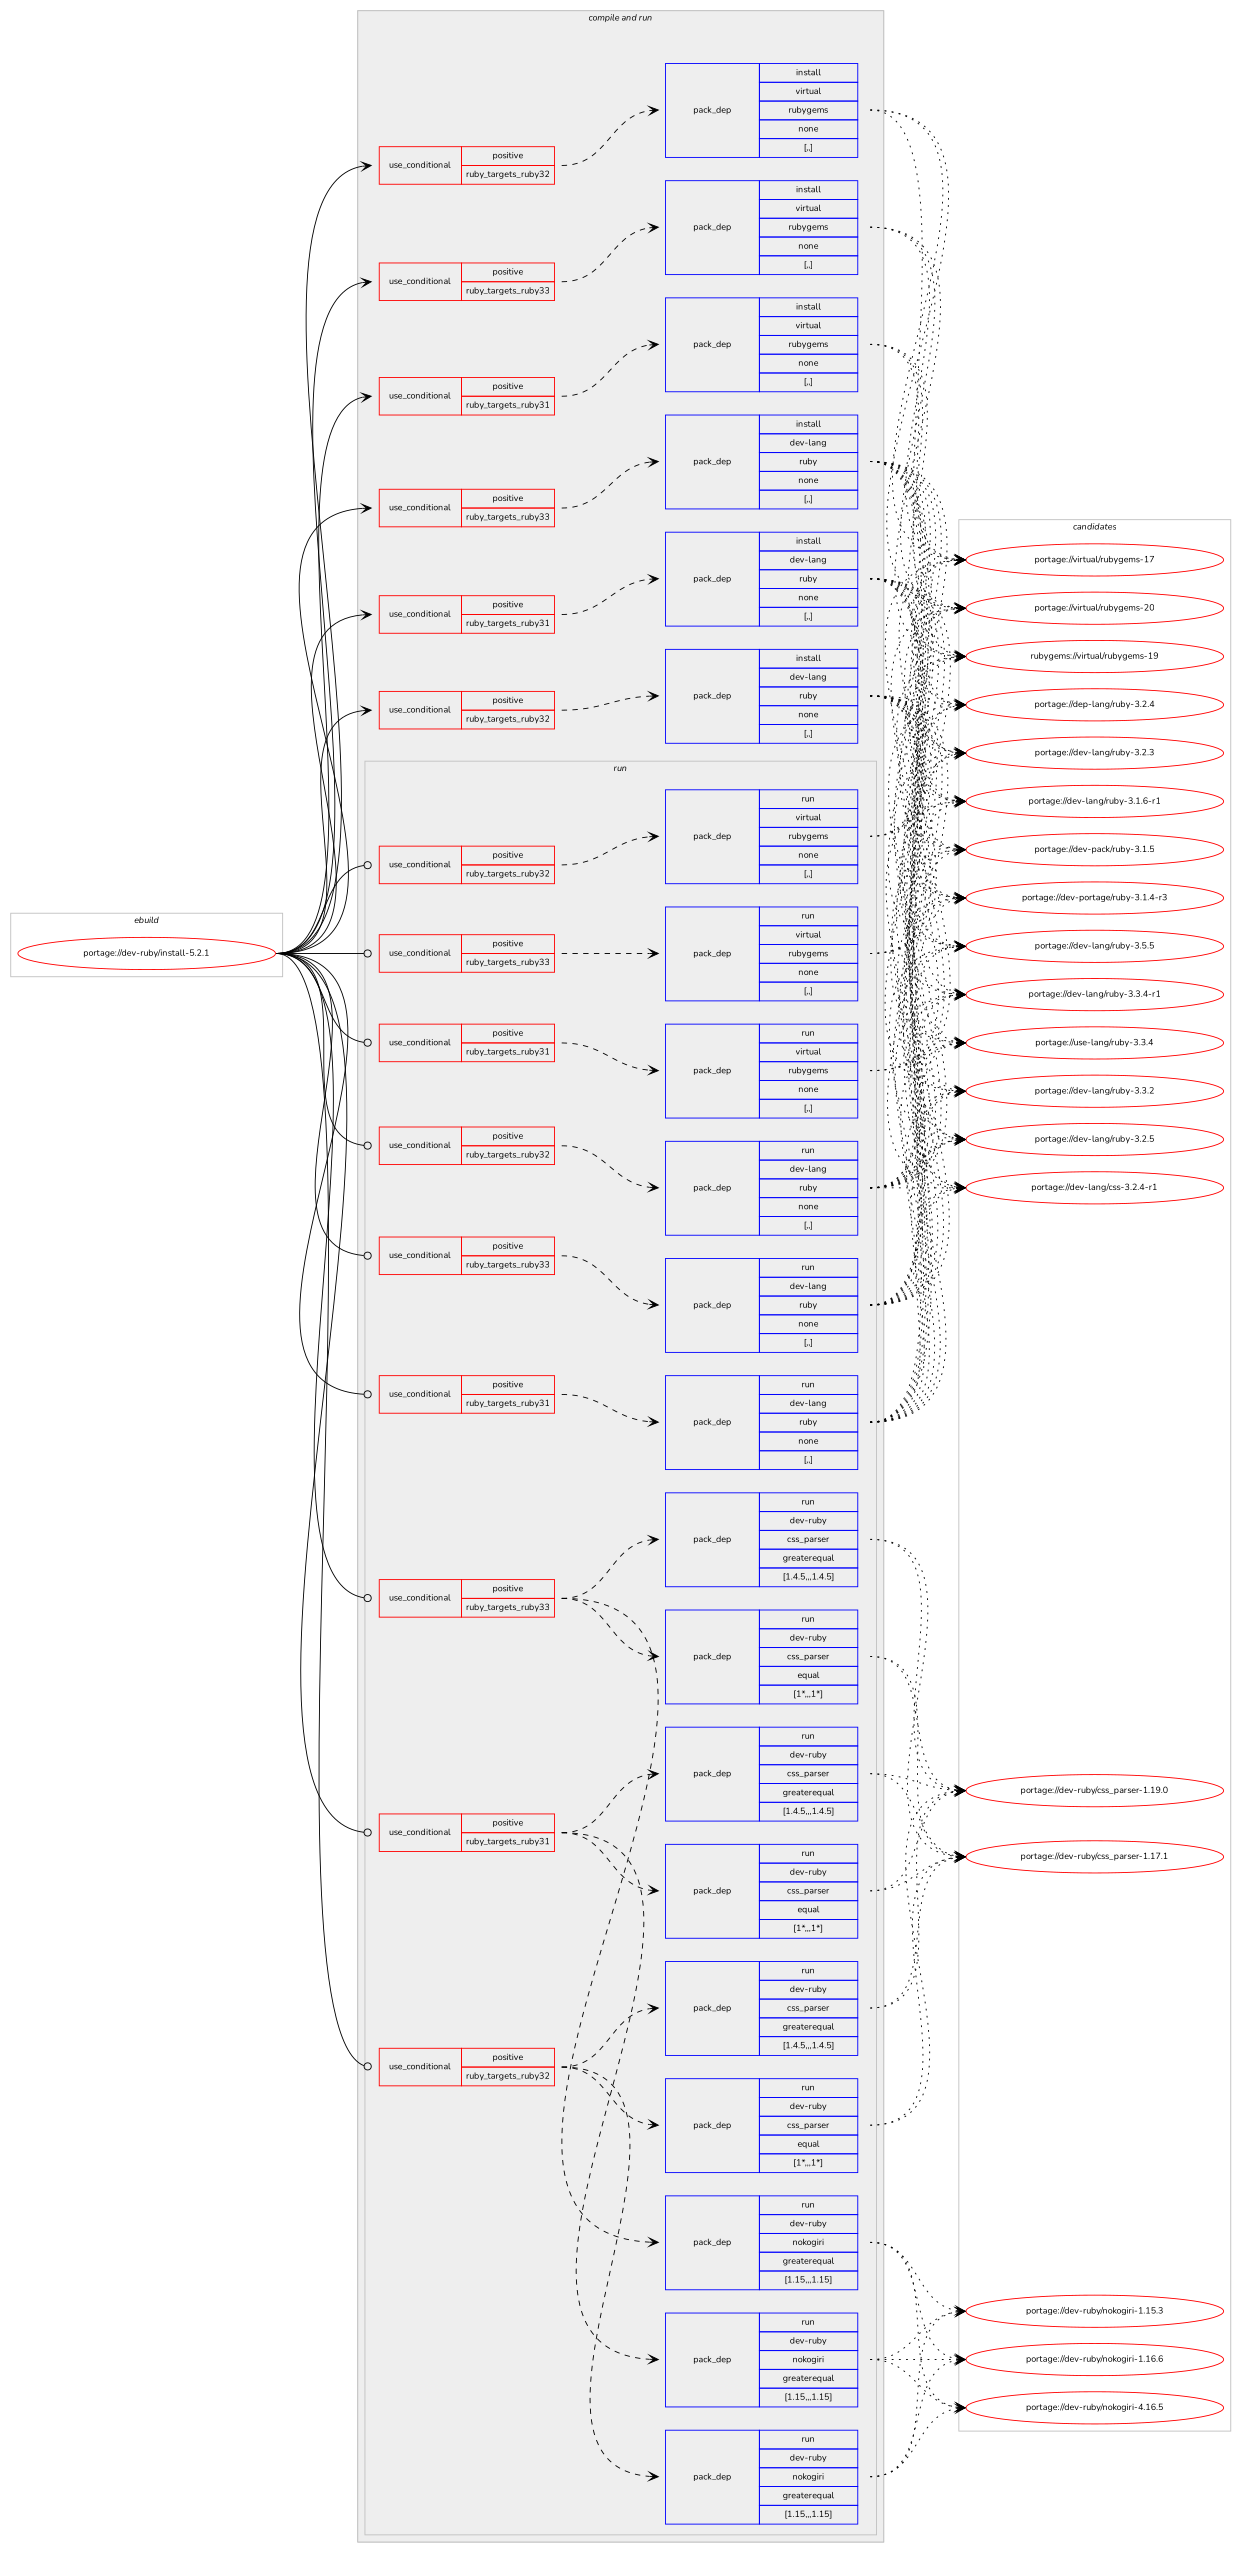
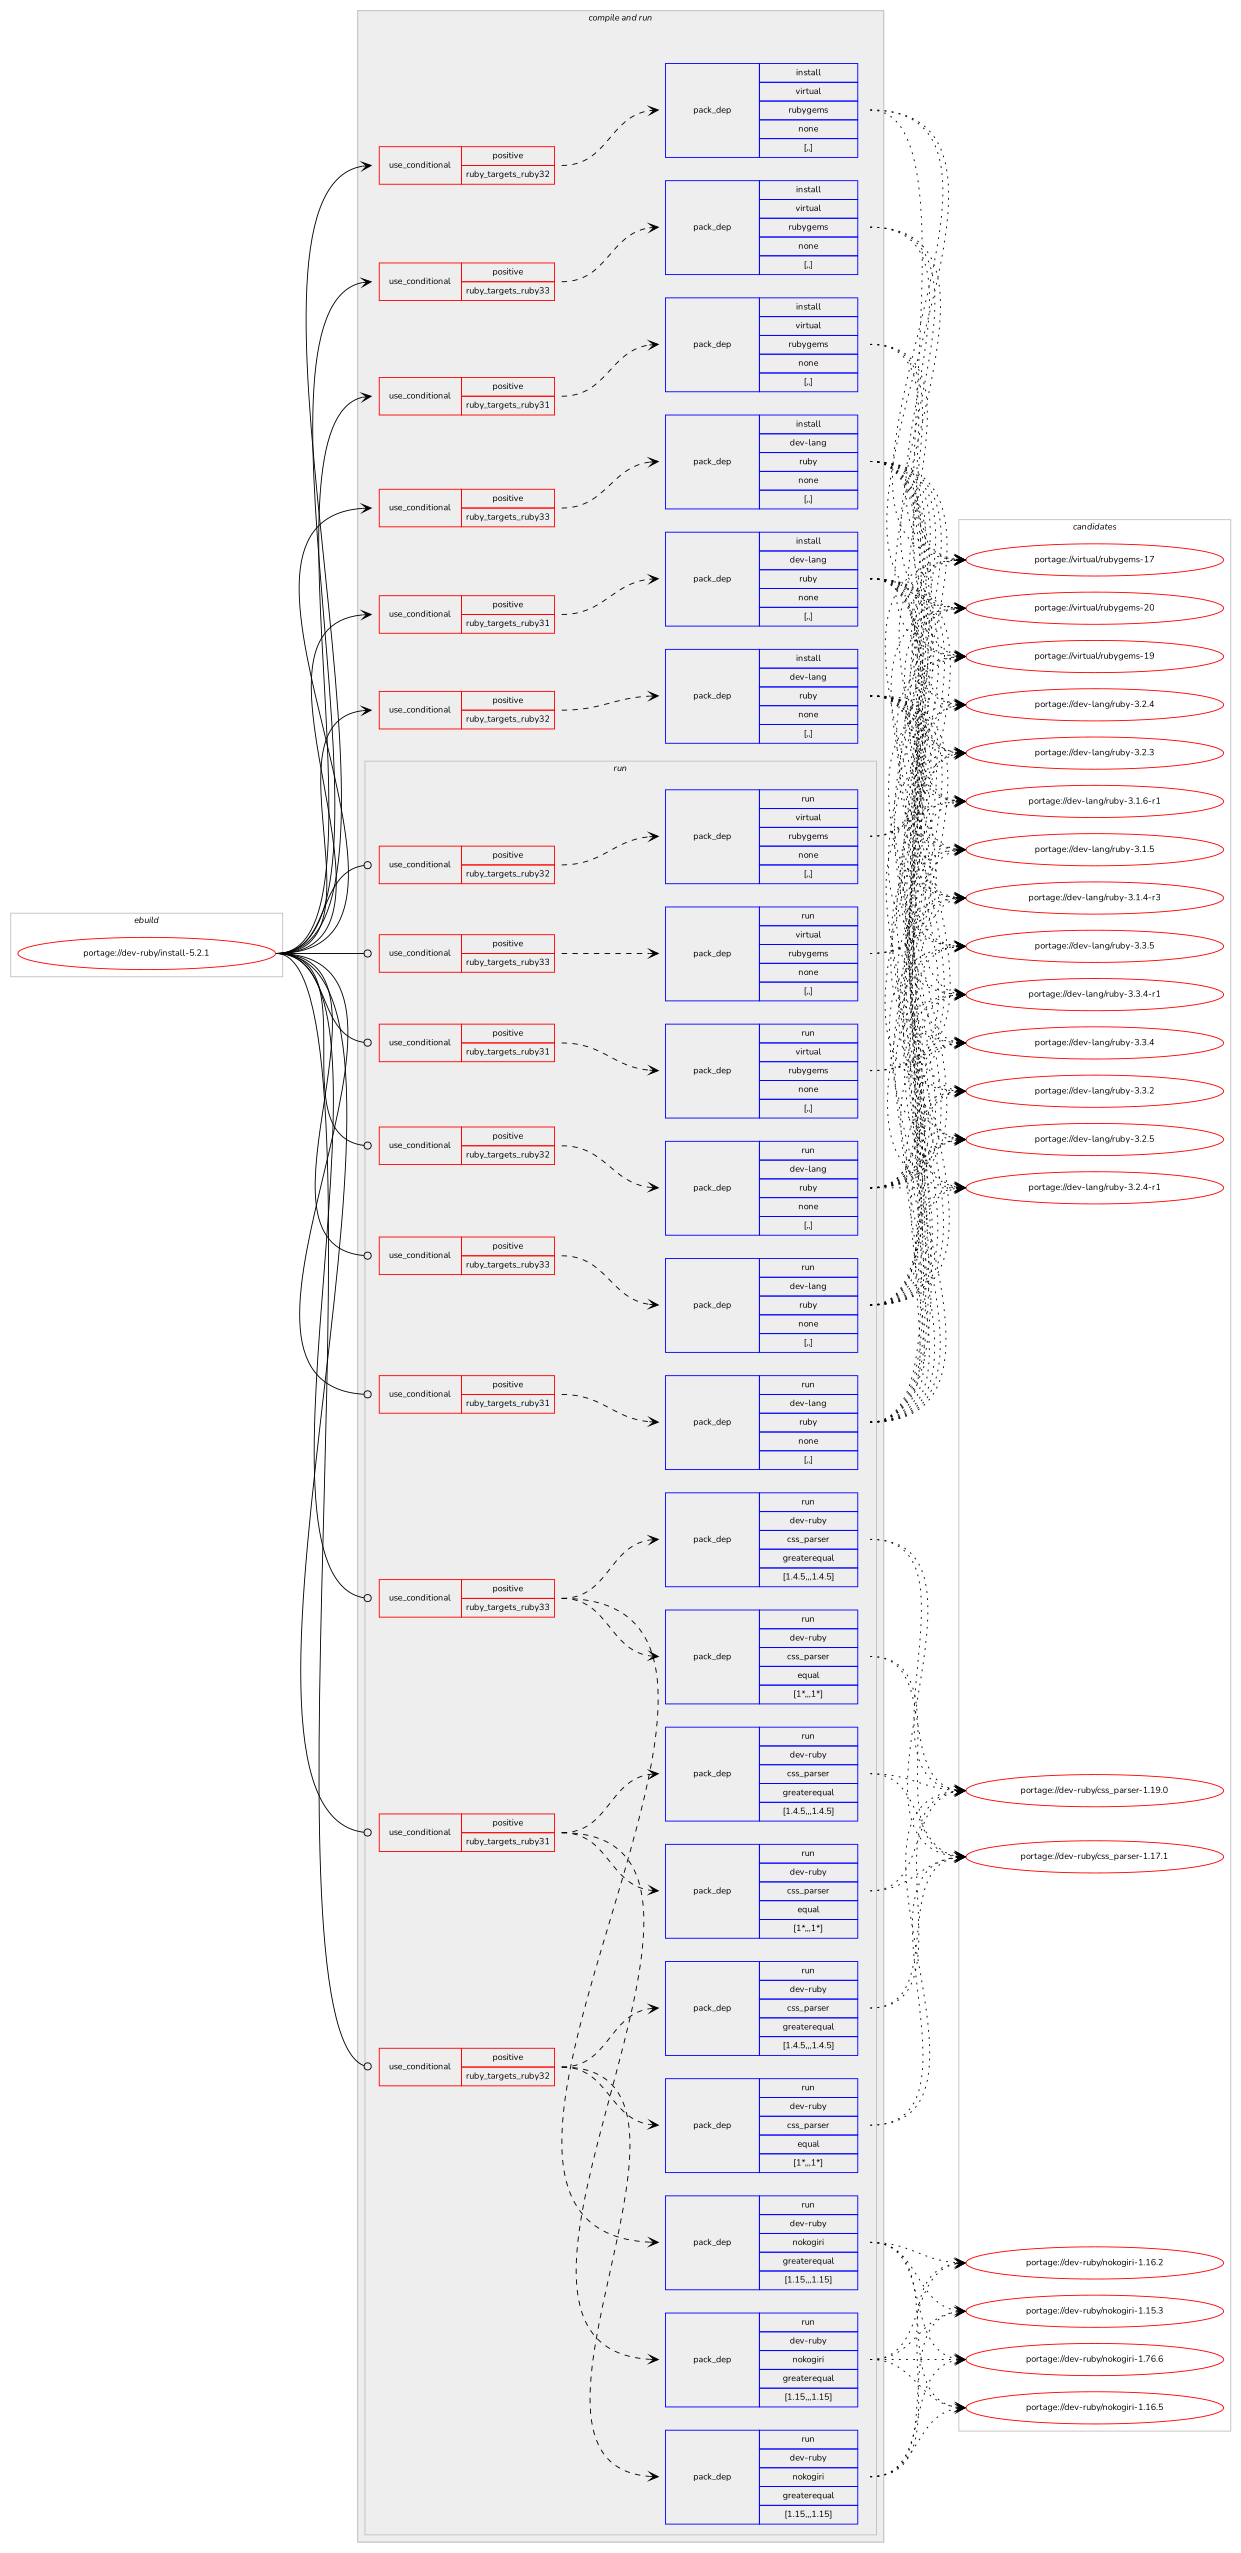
node "rubygems://virtual/rubygems-19": label "rubygems://virtual/rubygems-19" -> "portage://virtual/rubygems-19"
node "portage://dep-lang/ruby-3.2.4": label "portage://dep-lang/ruby-3.2.4" -> "portage://dev-lang/ruby-3.2.4"
node "portage://dev-pack/ruby-3.1.5": label "portage://dev-pack/ruby-3.1.5" -> "portage://dev-lang/ruby-3.1.5"
node "portage://dev-portage/ruby-3.1.4-r3": label "portage://dev-portage/ruby-3.1.4-r3" -> "portage://dev-lang/ruby-3.1.4-r3"
node "portage://dev-lang/ruby-3.5.5": label "portage://dev-lang/ruby-3.5.5" -> "portage://dev-lang/ruby-3.3.5"
node "portage://use-lang/ruby-3.3.4": label "portage://use-lang/ruby-3.3.4" -> "portage://dev-lang/ruby-3.3.4"
node "portage://dev-lang/css-3.2.4-r1": label "portage://dev-lang/css-3.2.4-r1" -> "portage://dev-lang/ruby-3.2.4-r1"
node "portage://dev-ruby/nokogiri-1.16.2": added
node "portage://dev-ruby/nokogiri-1.16.6": label "portage://dev-ruby/nokogiri-1.16.6" -> "portage://dev-ruby/nokogiri-1.76.6"
node "portage://dev-ruby/nokogiri-4.16.5": label "portage://dev-ruby/nokogiri-4.16.5" -> "portage://dev-ruby/nokogiri-1.16.5"
